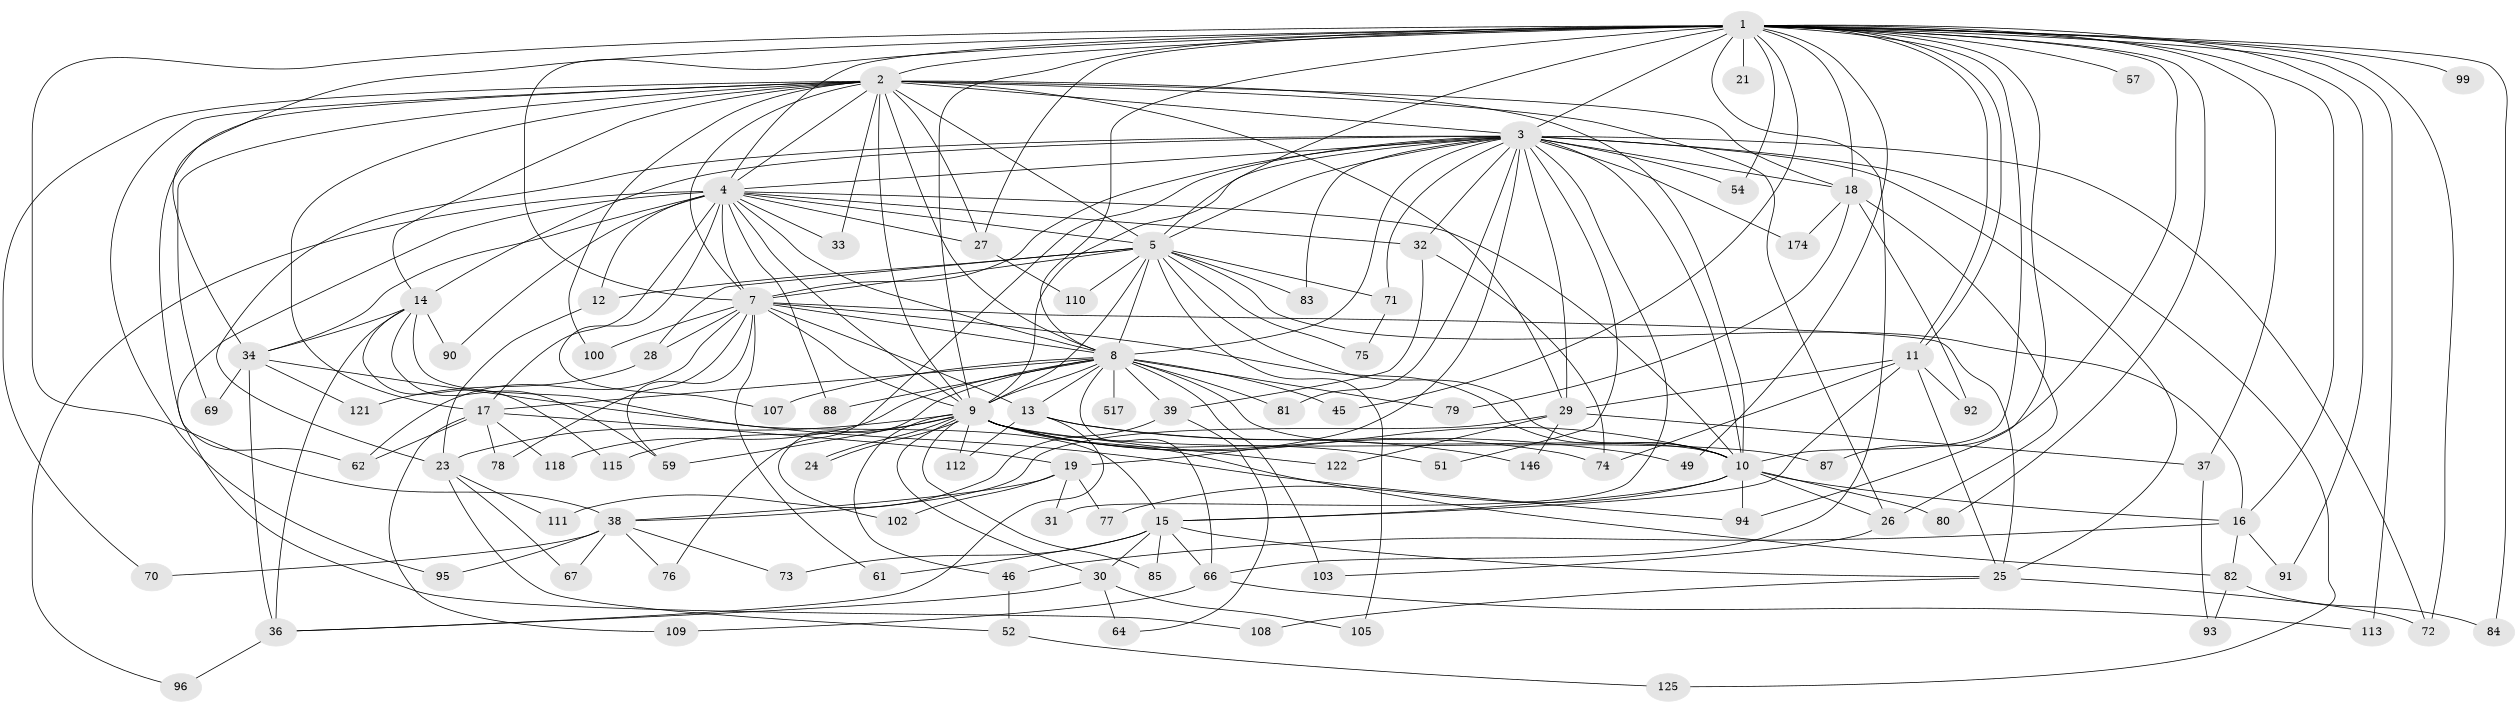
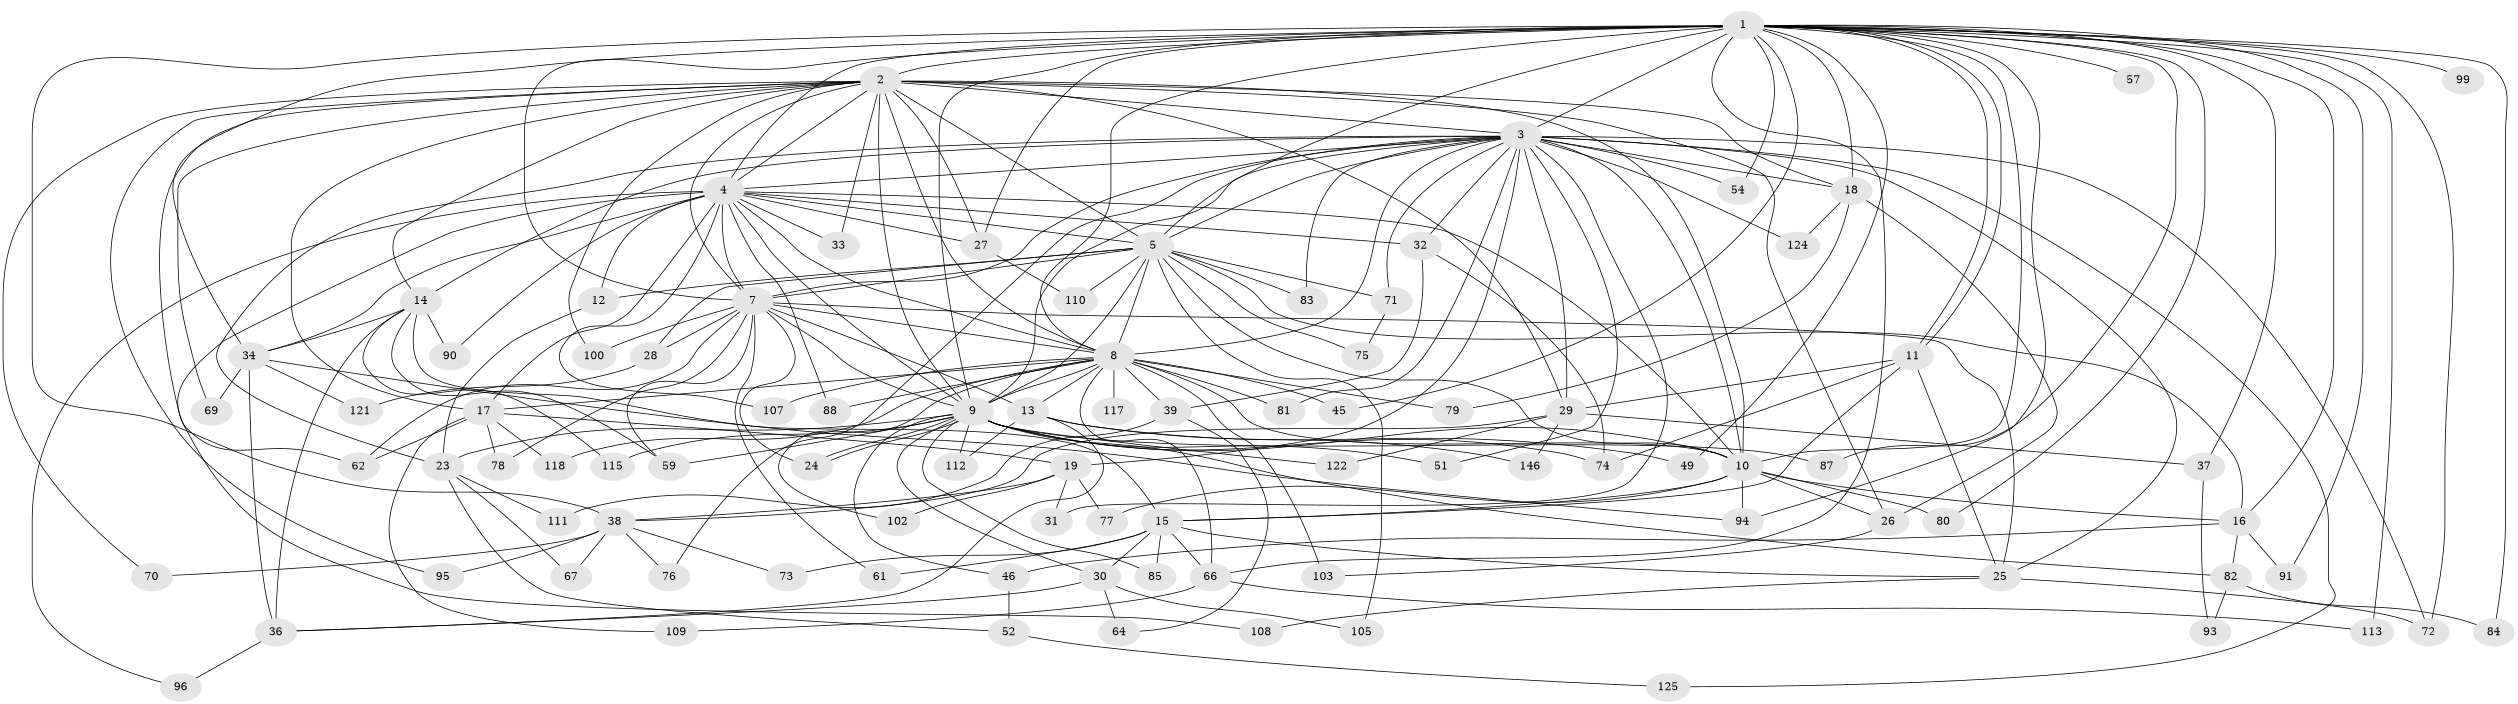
node "21": removed
node "174": label "174" -> "124"
edge "7" -- "10": now "7" -- "24"
node "517": label "517" -> "117"
node "92": removed
